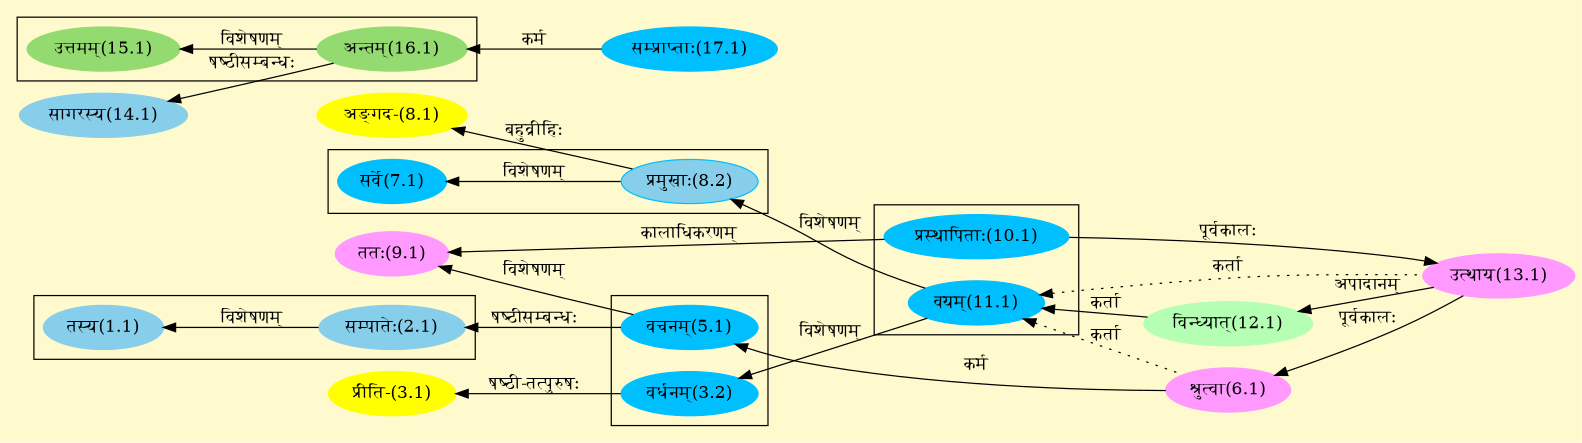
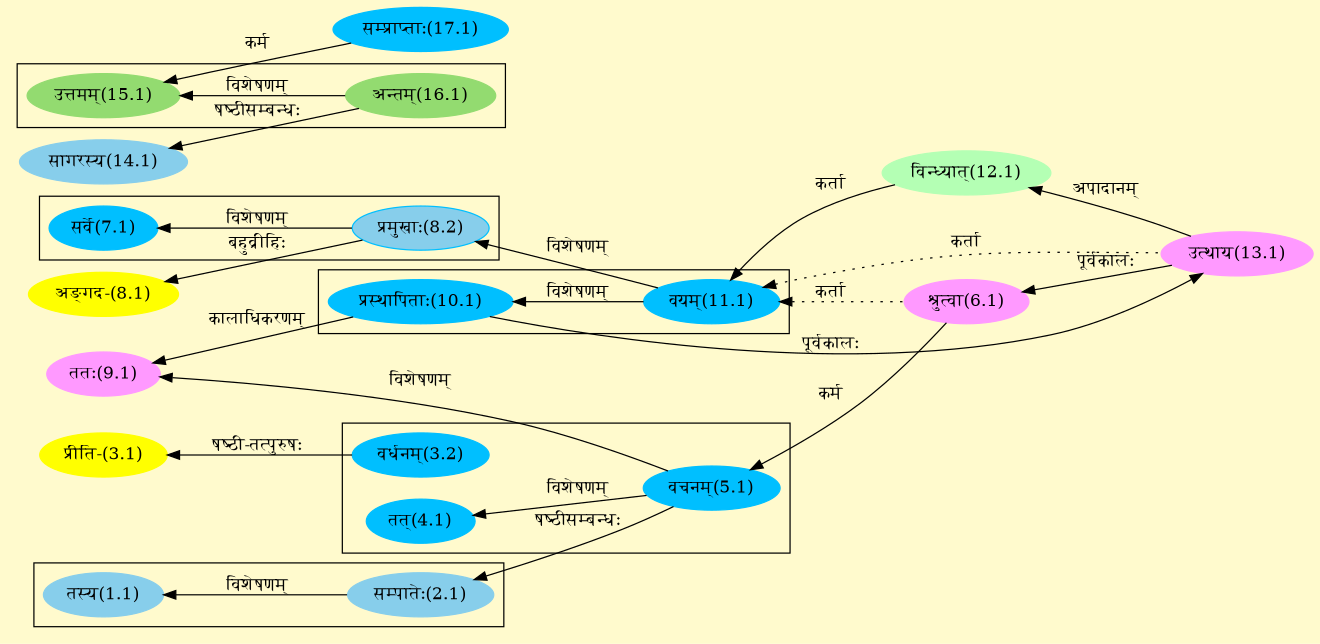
edge "सम्प्राप्ताः(17.1)" -> "अन्तम्(16.1)": now "सम्प्राप्ताः(17.1)" -> "उत्तमम्(15.1)"
edge "वयम्(11.1)" -> "वर्धनम्(3.2)": now "वयम्(11.1)" -> "प्रस्थापिताः(10.1)"
node "तत्(4.1)": added
